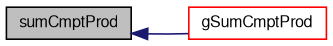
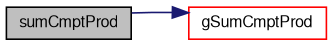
edge "gSumCmptProd" -> "sumCmptProd": reversed
